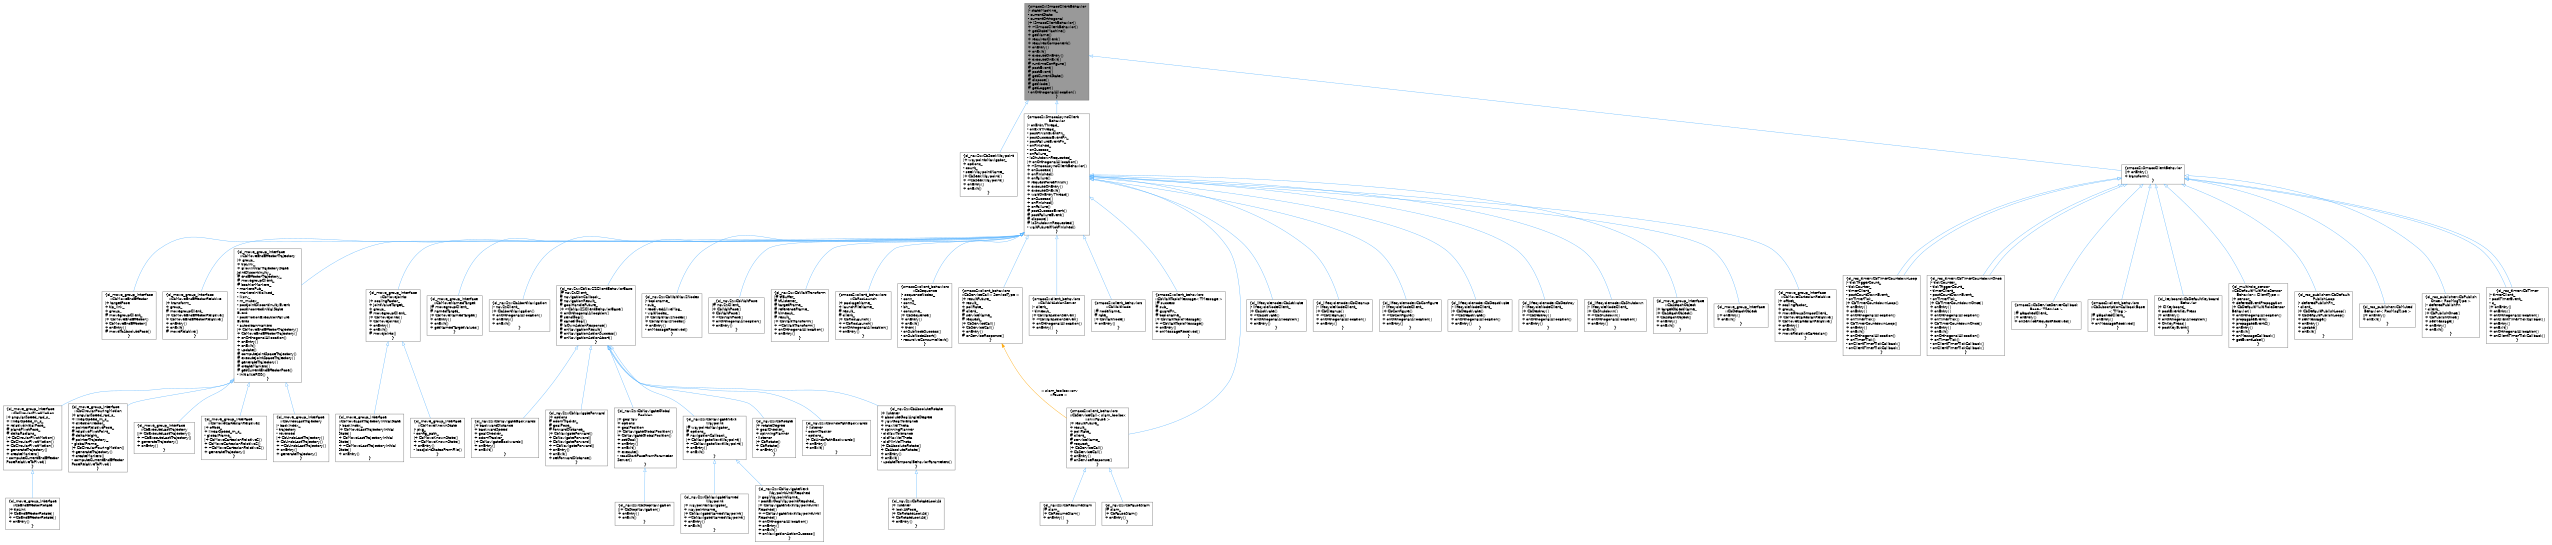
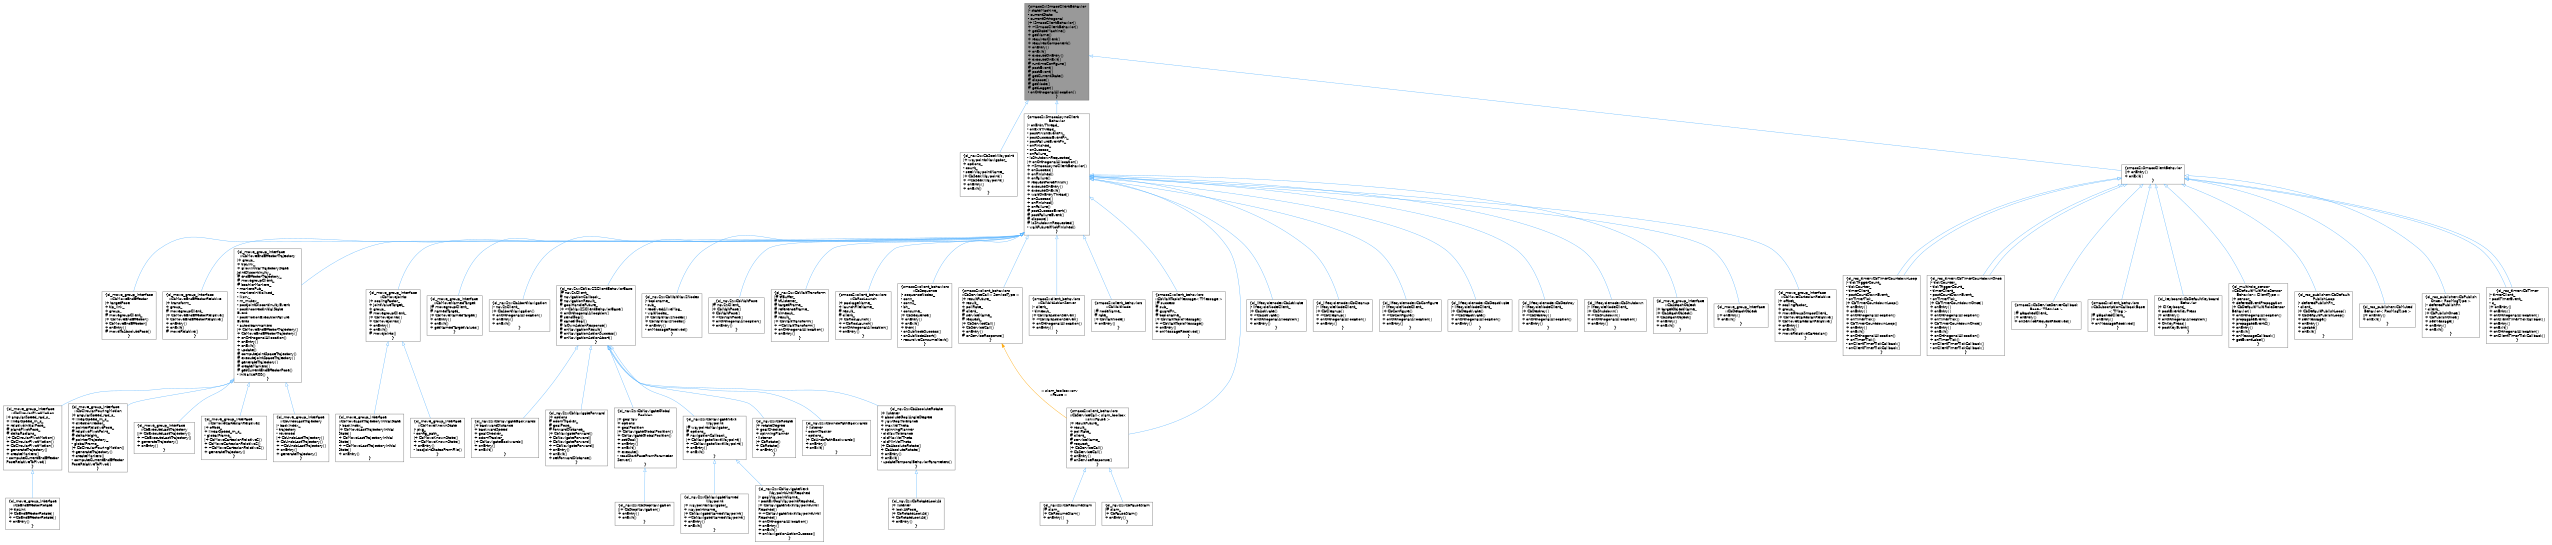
node "{smacc2::SmaccClientBehavior ||+ onEntry() + transform() }": label "{smacc2::SmaccClientBehavior ||+ onEntry() + transform() }" -> "{smacc2::SmaccClientBehavior ||+ onEntry() + onExit() }"
